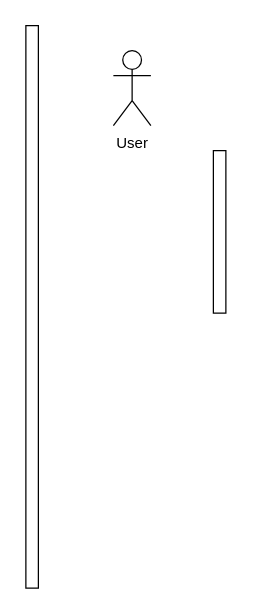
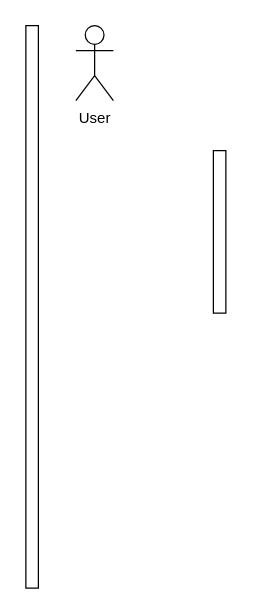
node "User": moved (132, 88) -> (94, 63)
